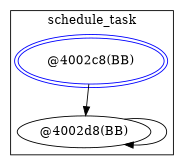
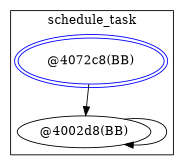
node "@4002c8(BB)": label "@4002c8(BB)" -> "@4072c8(BB)"
